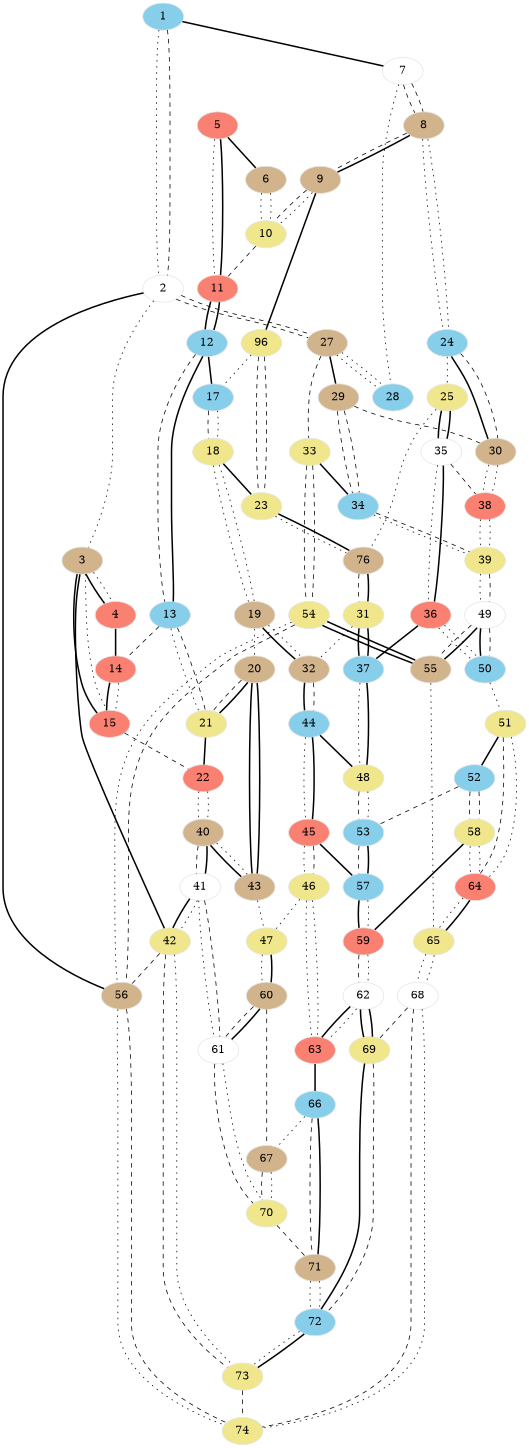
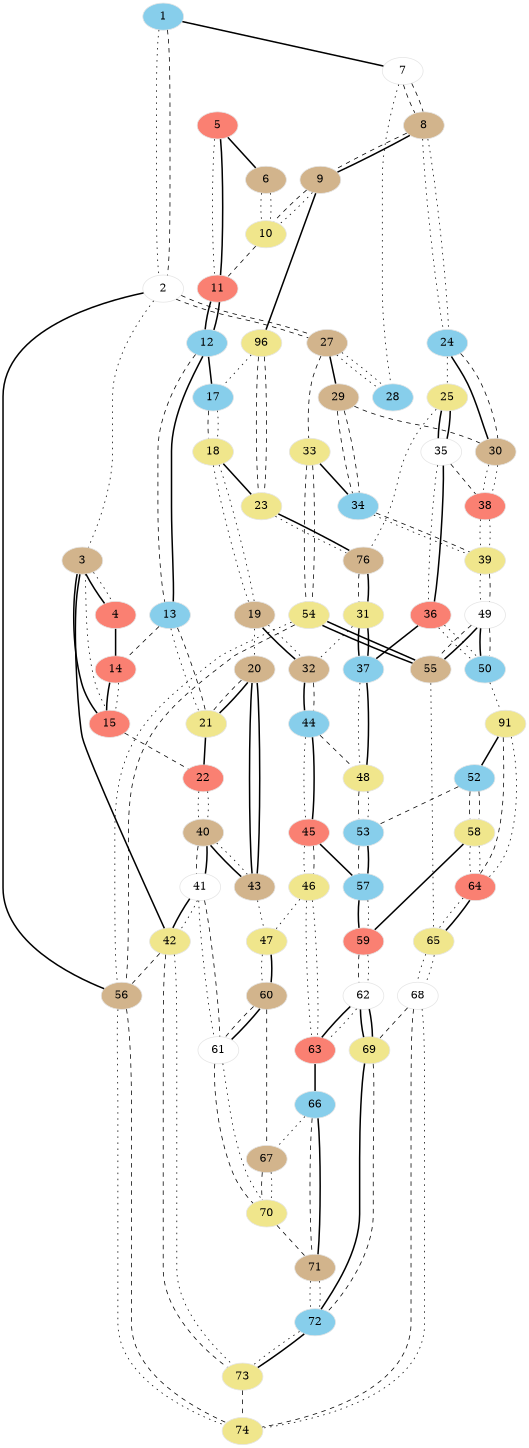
node "51": label "51" -> "91"
edge "44" -- "48": style bold -> dashed
